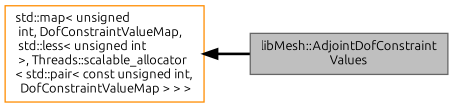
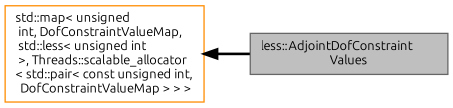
node "libMesh::AdjointDofConstraint Values": label "libMesh::AdjointDofConstraint Values" -> "less::AdjointDofConstraint Values"
